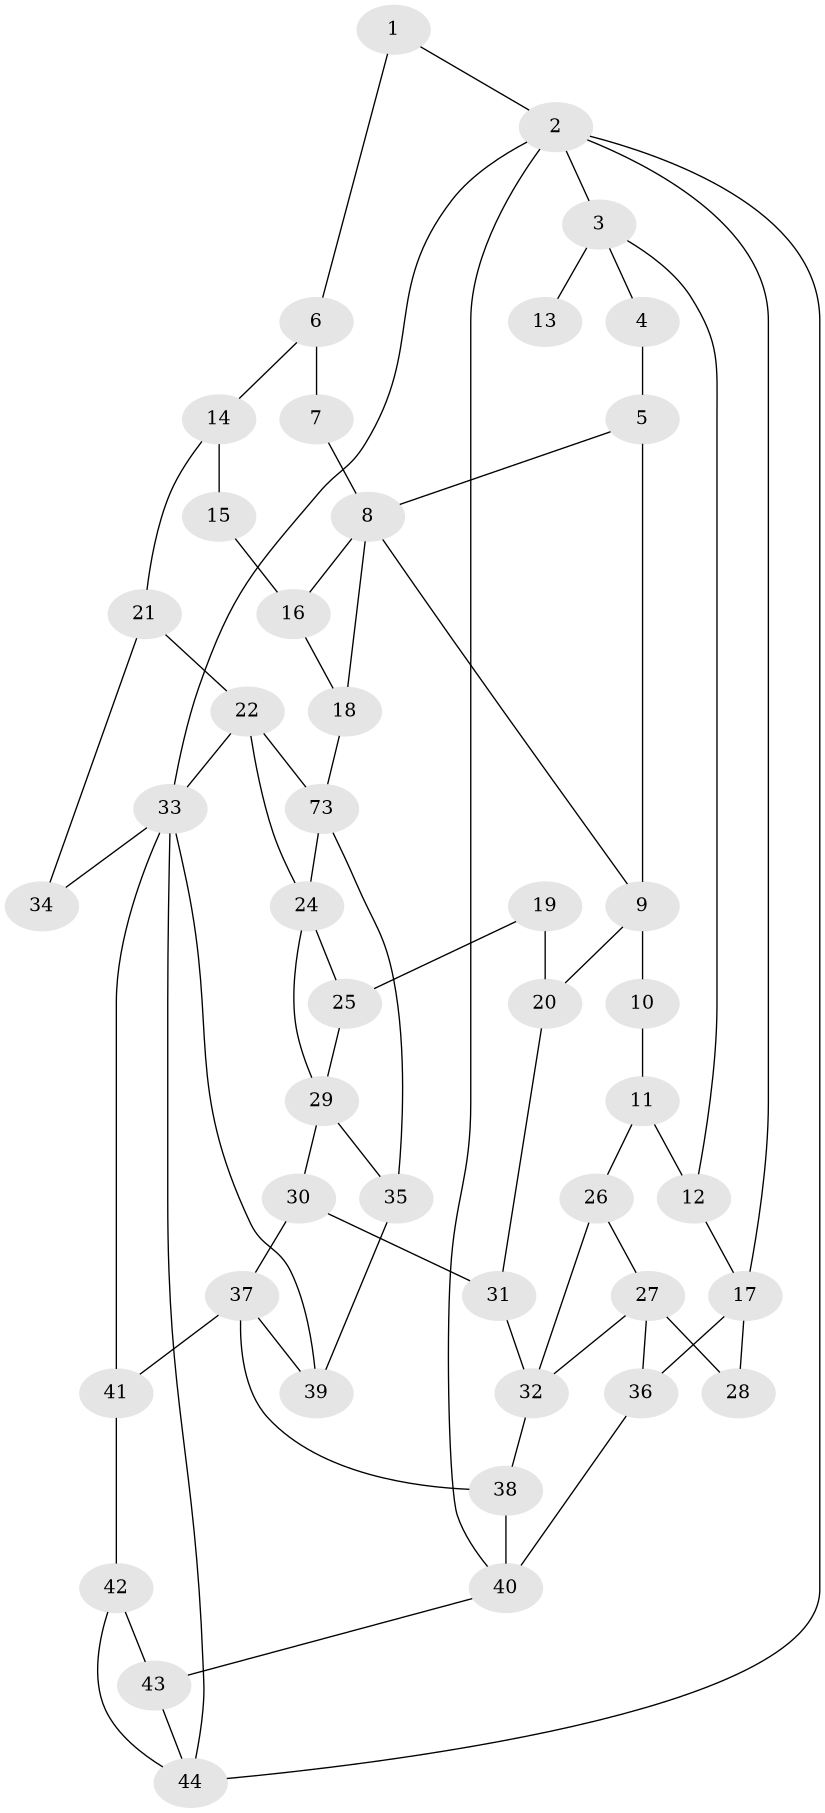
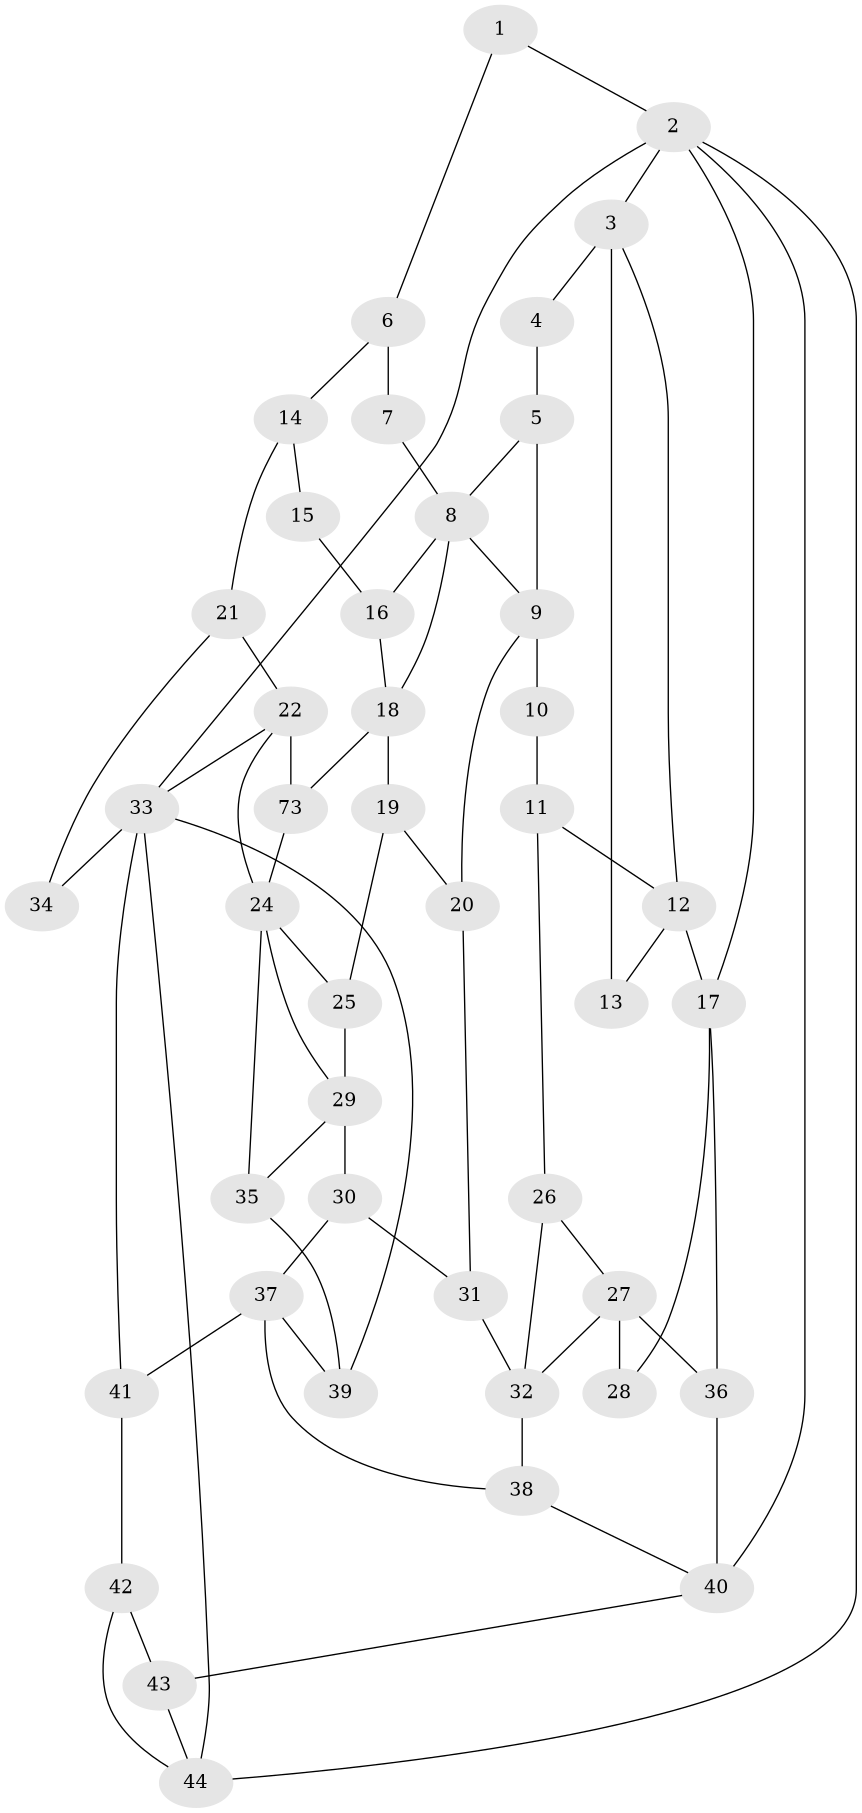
edge "18" -- "19": added
edge "12" -- "13": added
edge "73" -- "35": now "24" -- "35"
